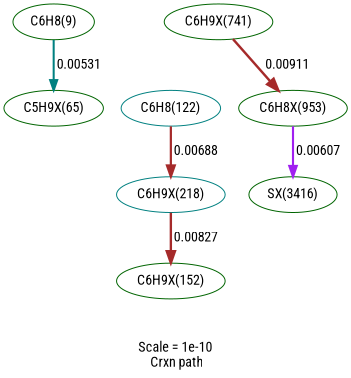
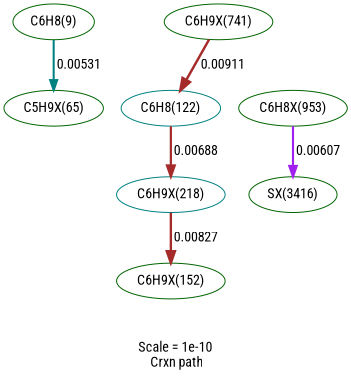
edge "C6H9X(741)" -> "C6H8X(953)": now "C6H9X(741)" -> "C6H8(122)"
